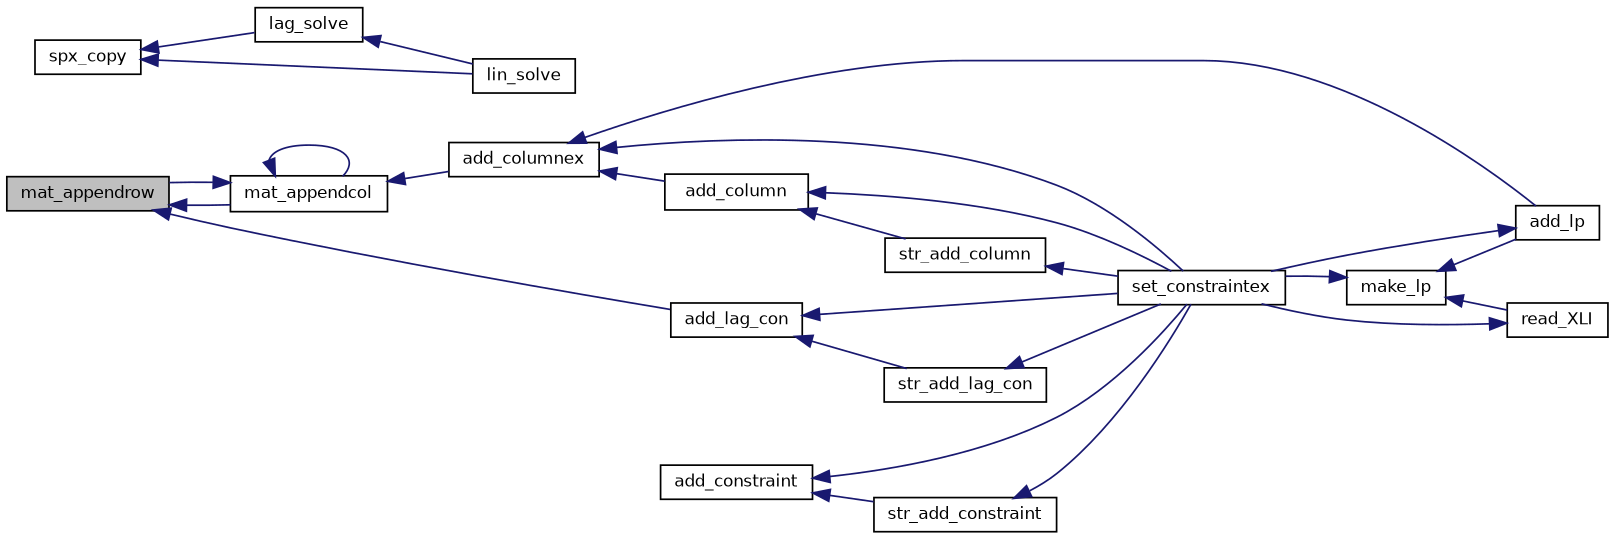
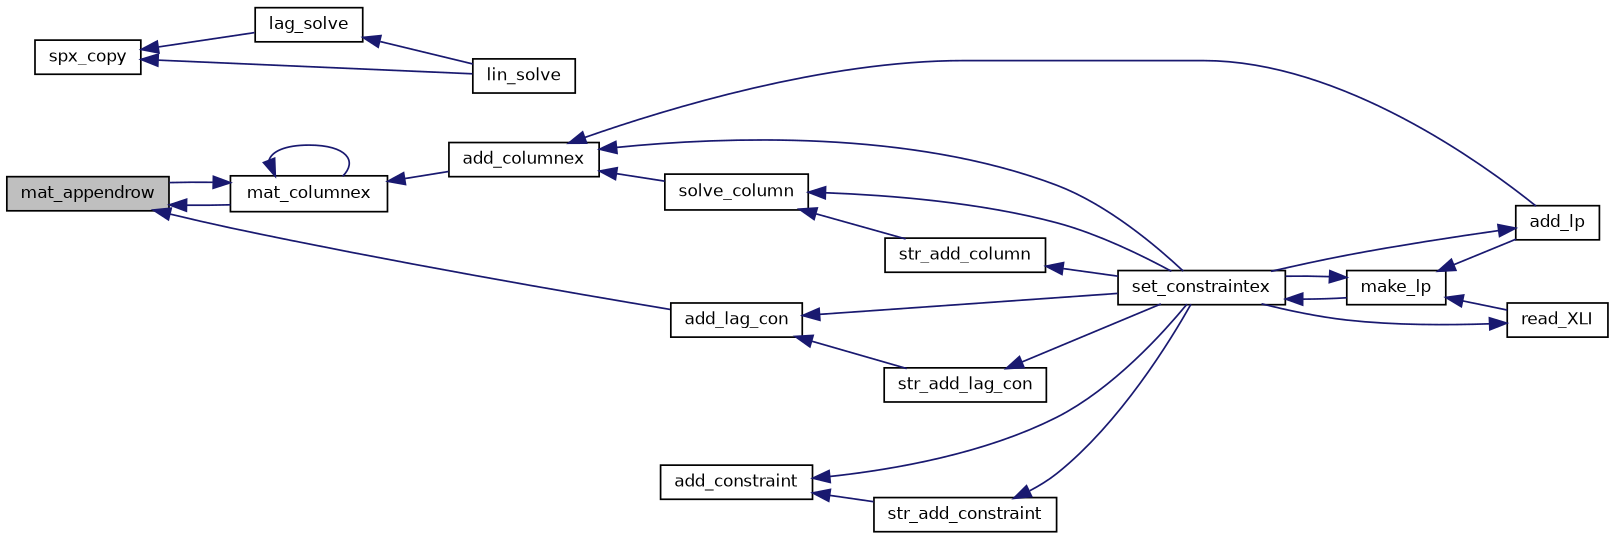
node "add_column": label "add_column" -> "solve_column"
node "mat_appendcol": label "mat_appendcol" -> "mat_columnex"
edge "make_lp" -> "set_constraintex": added
